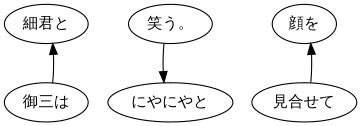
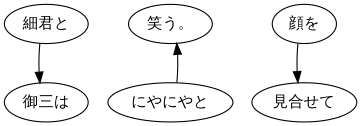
edge "笑う。" -> "にやにやと": reversed
edge "見合せて" -> "顔を": reversed
edge "御三は" -> "細君と": reversed
